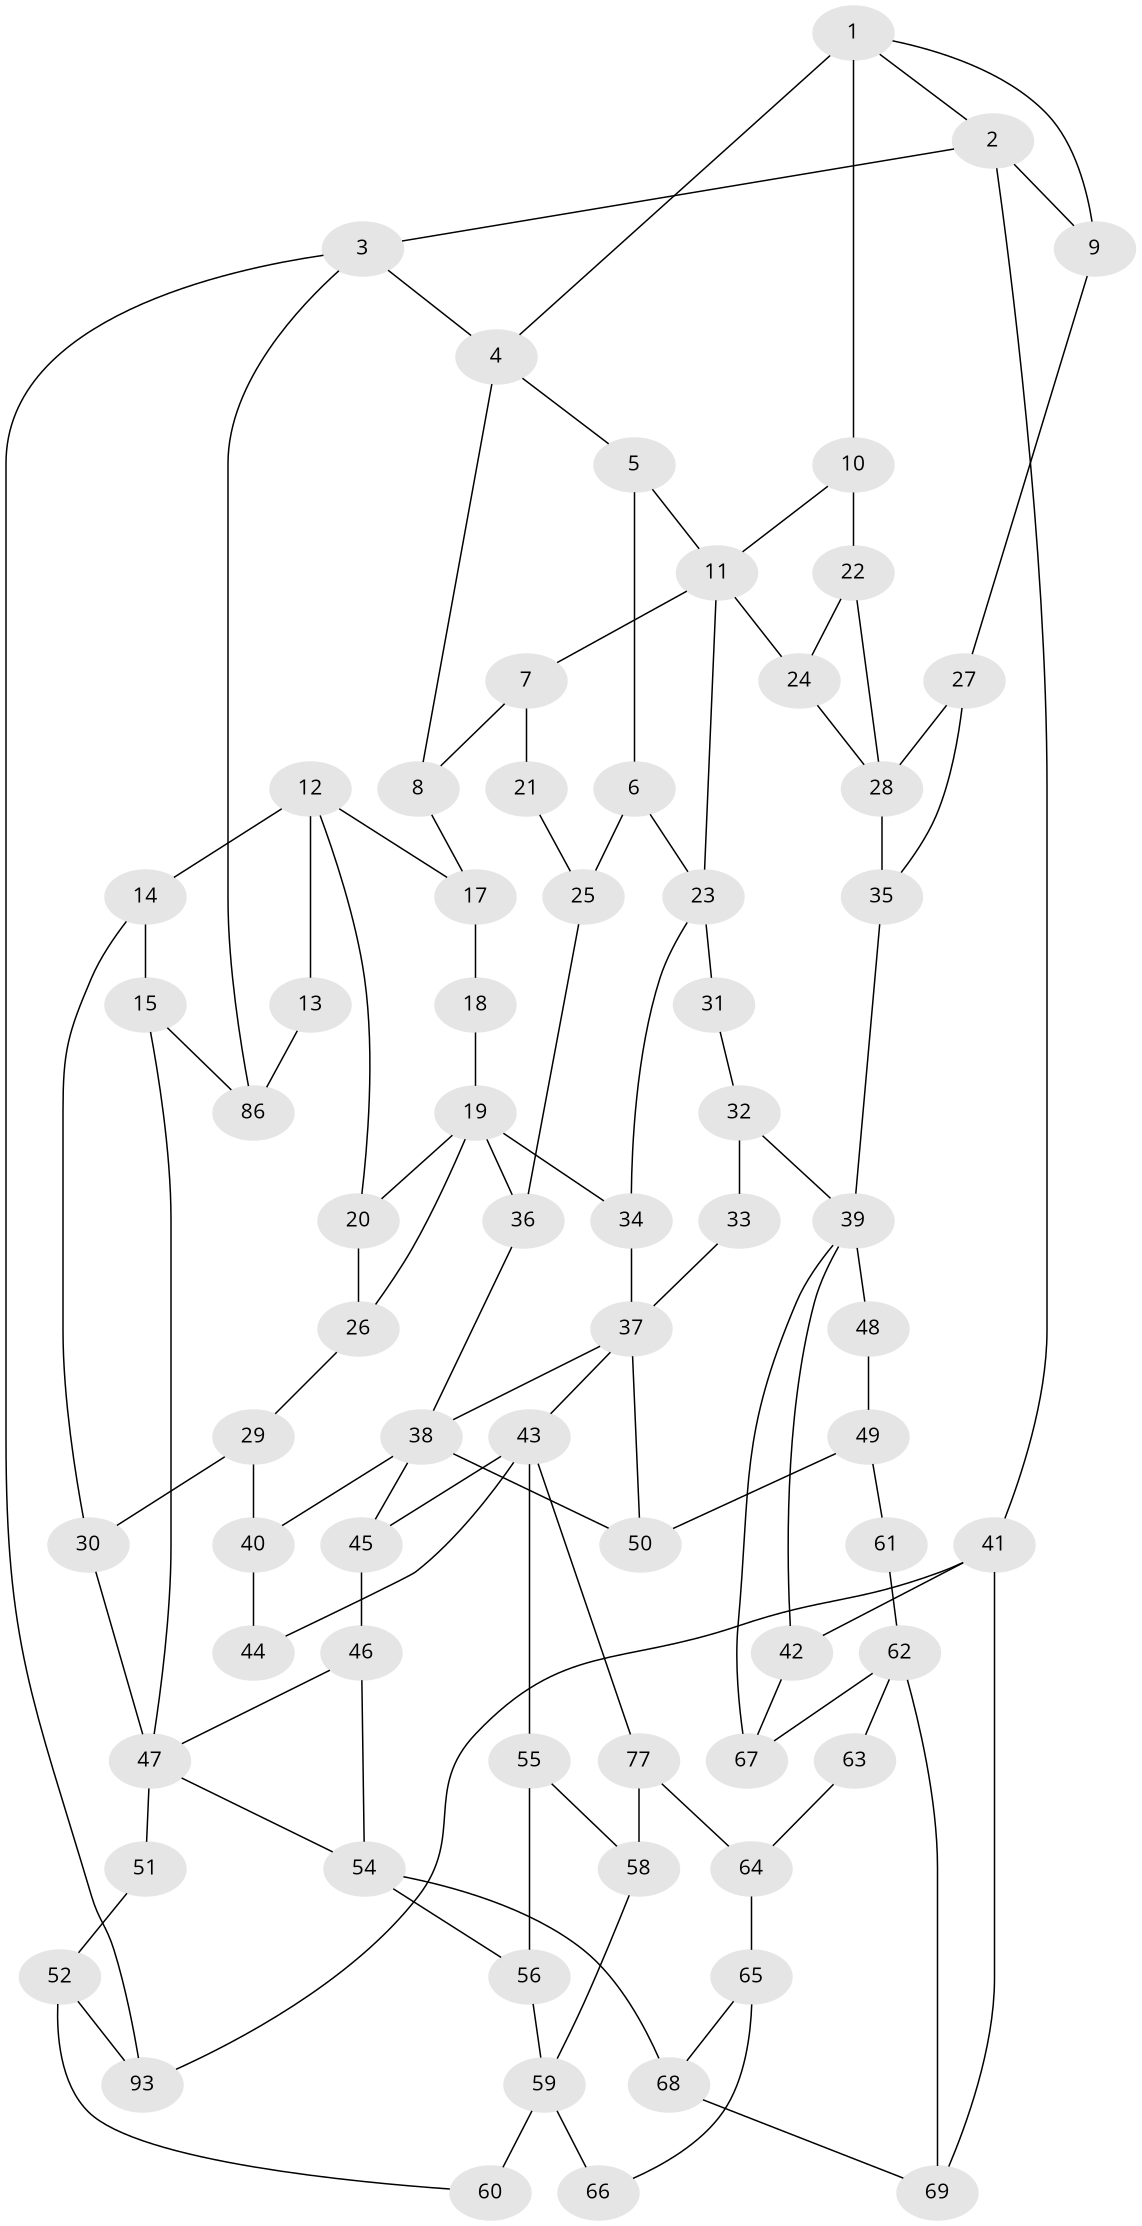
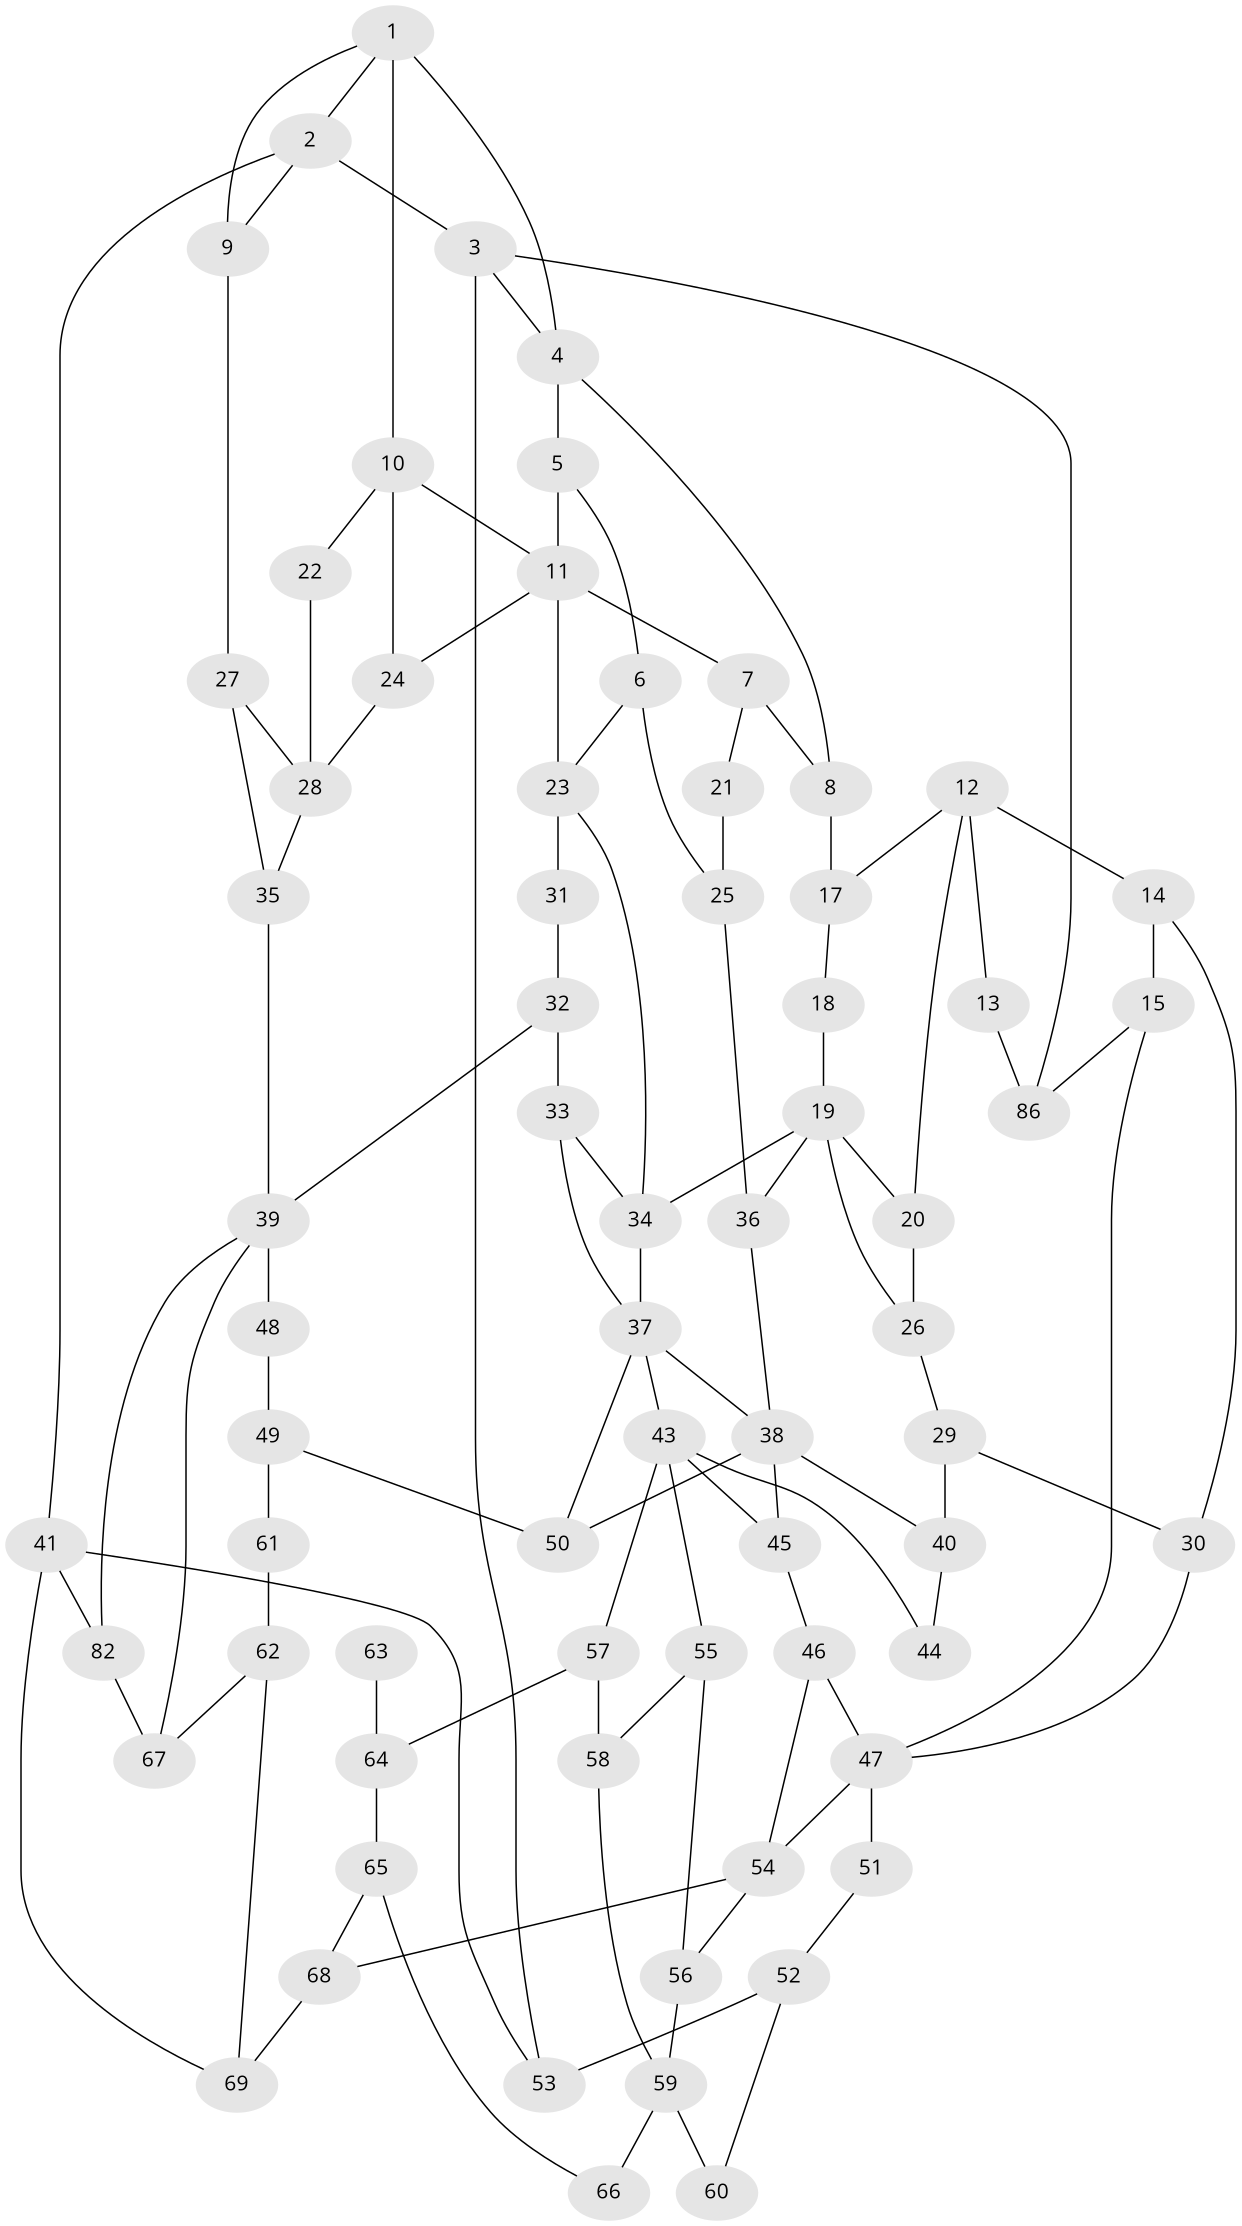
edge "22" -- "24": now "10" -- "24"
edge "33" -- "34": added
node "42": label "42" -> "82"
edge "62" -- "63": removed
node "77": label "77" -> "57"
node "93": label "93" -> "53"
